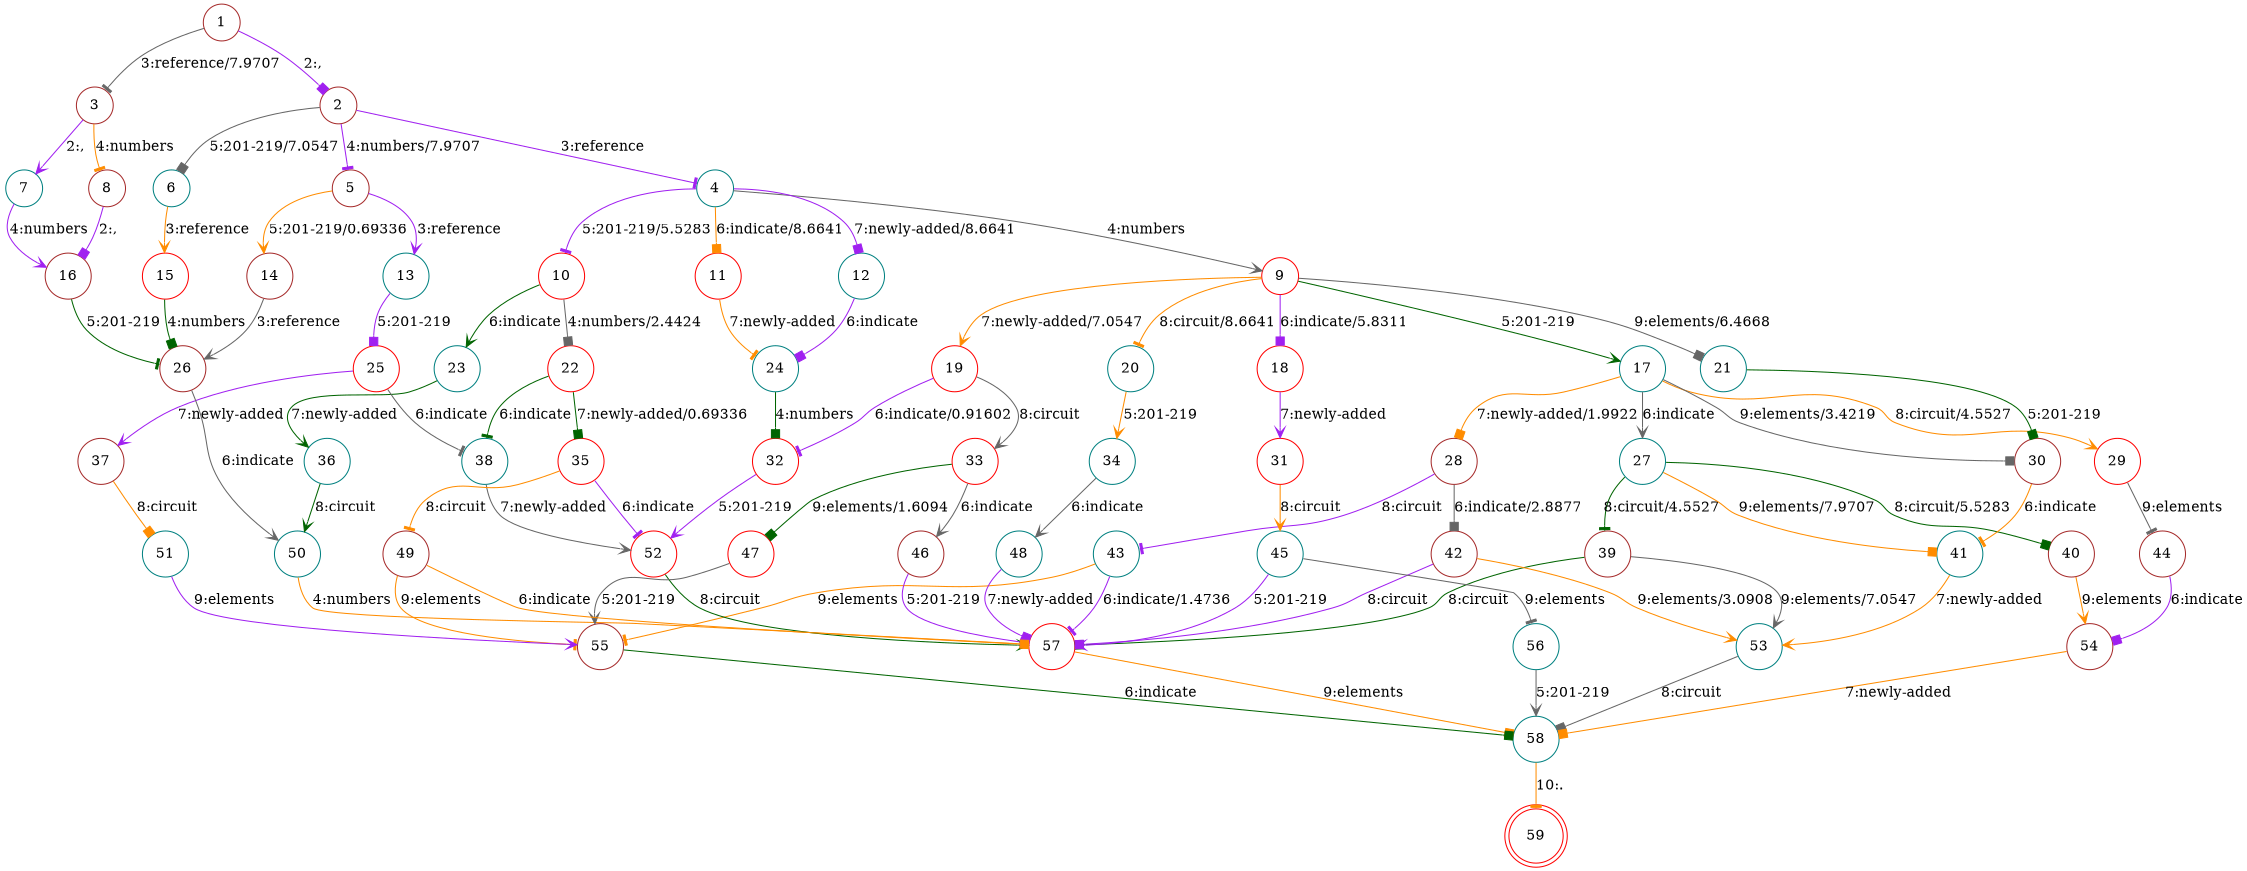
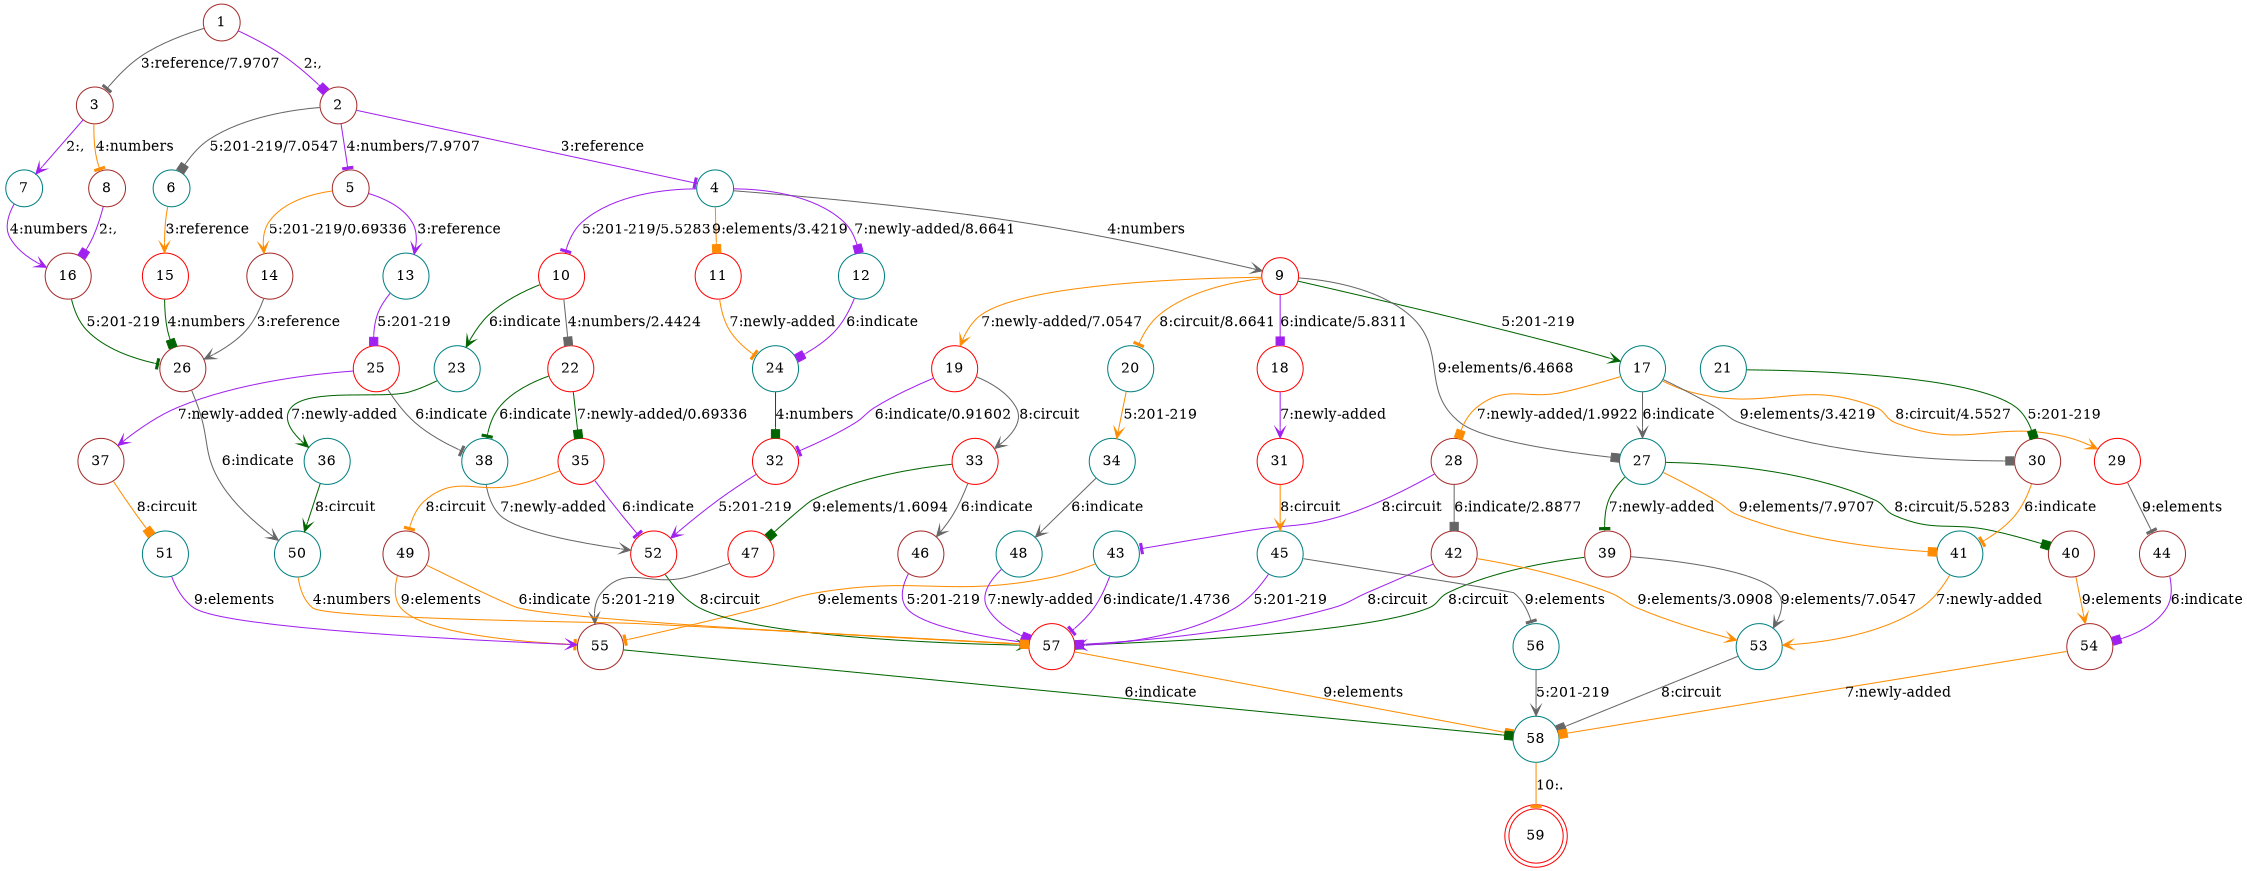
edge "4" -> "11": label "6:indicate/8.6641" -> "9:elements/3.4219"
edge "9" -> "21": now "9" -> "27"
edge "27" -> "39": label "8:circuit/4.5527" -> "7:newly-added"
